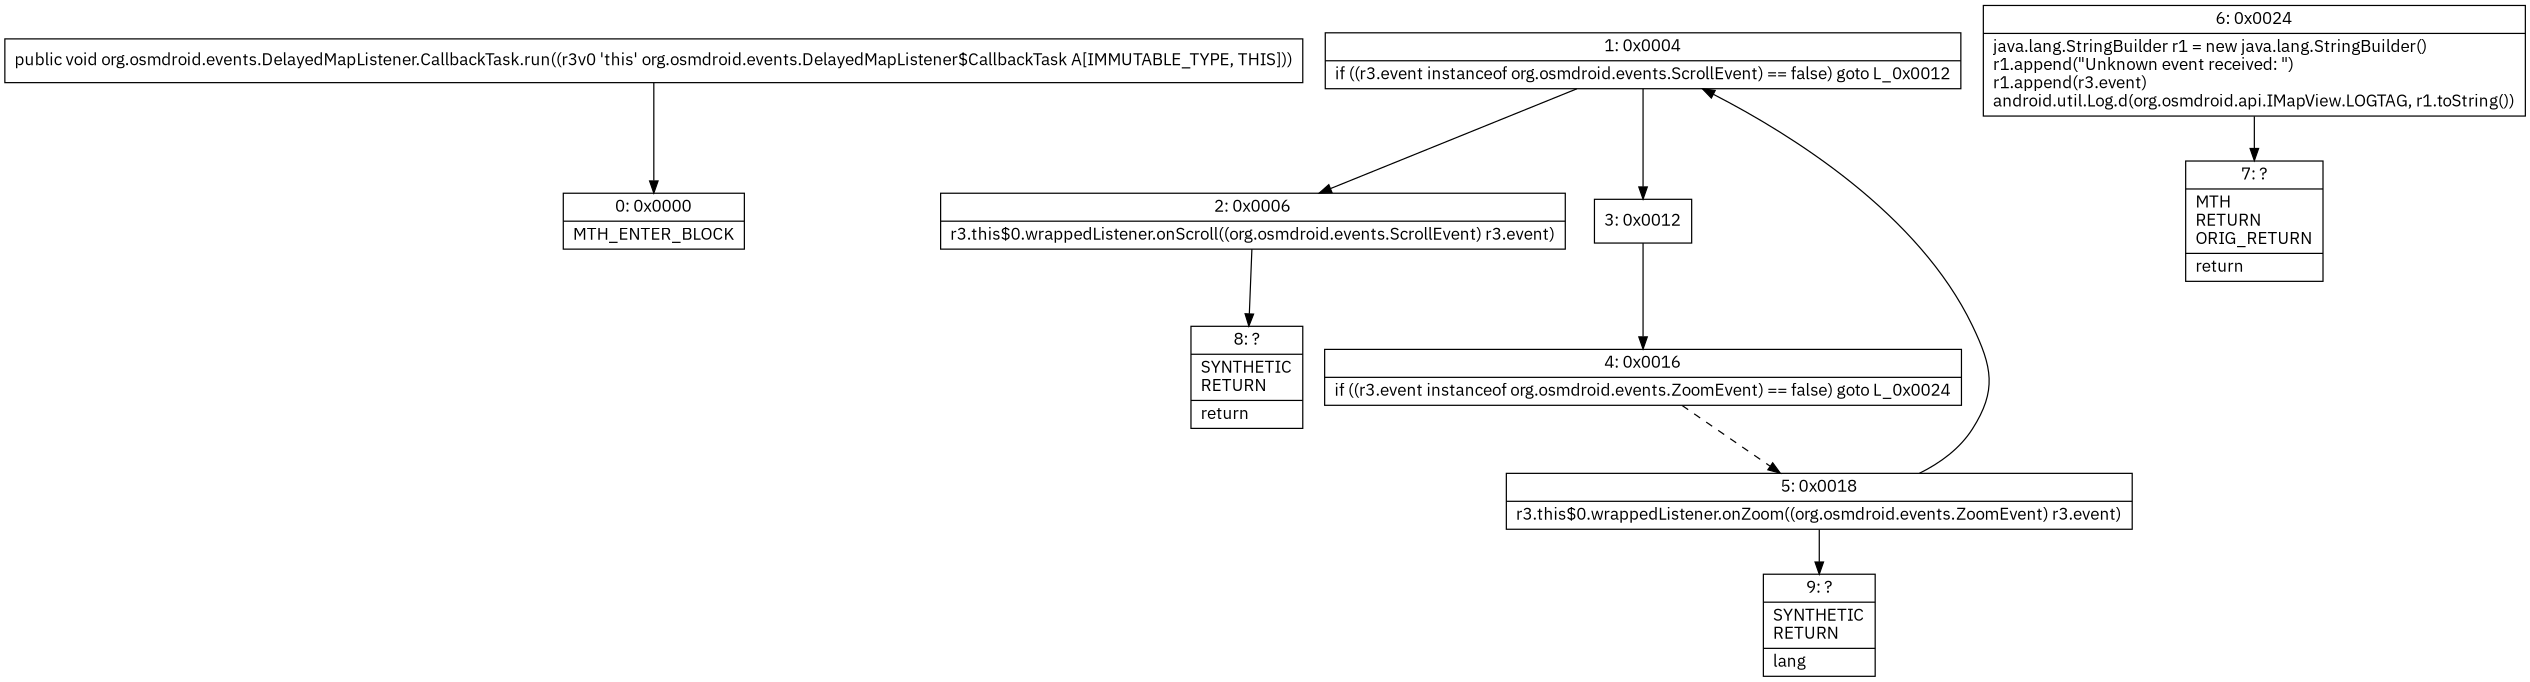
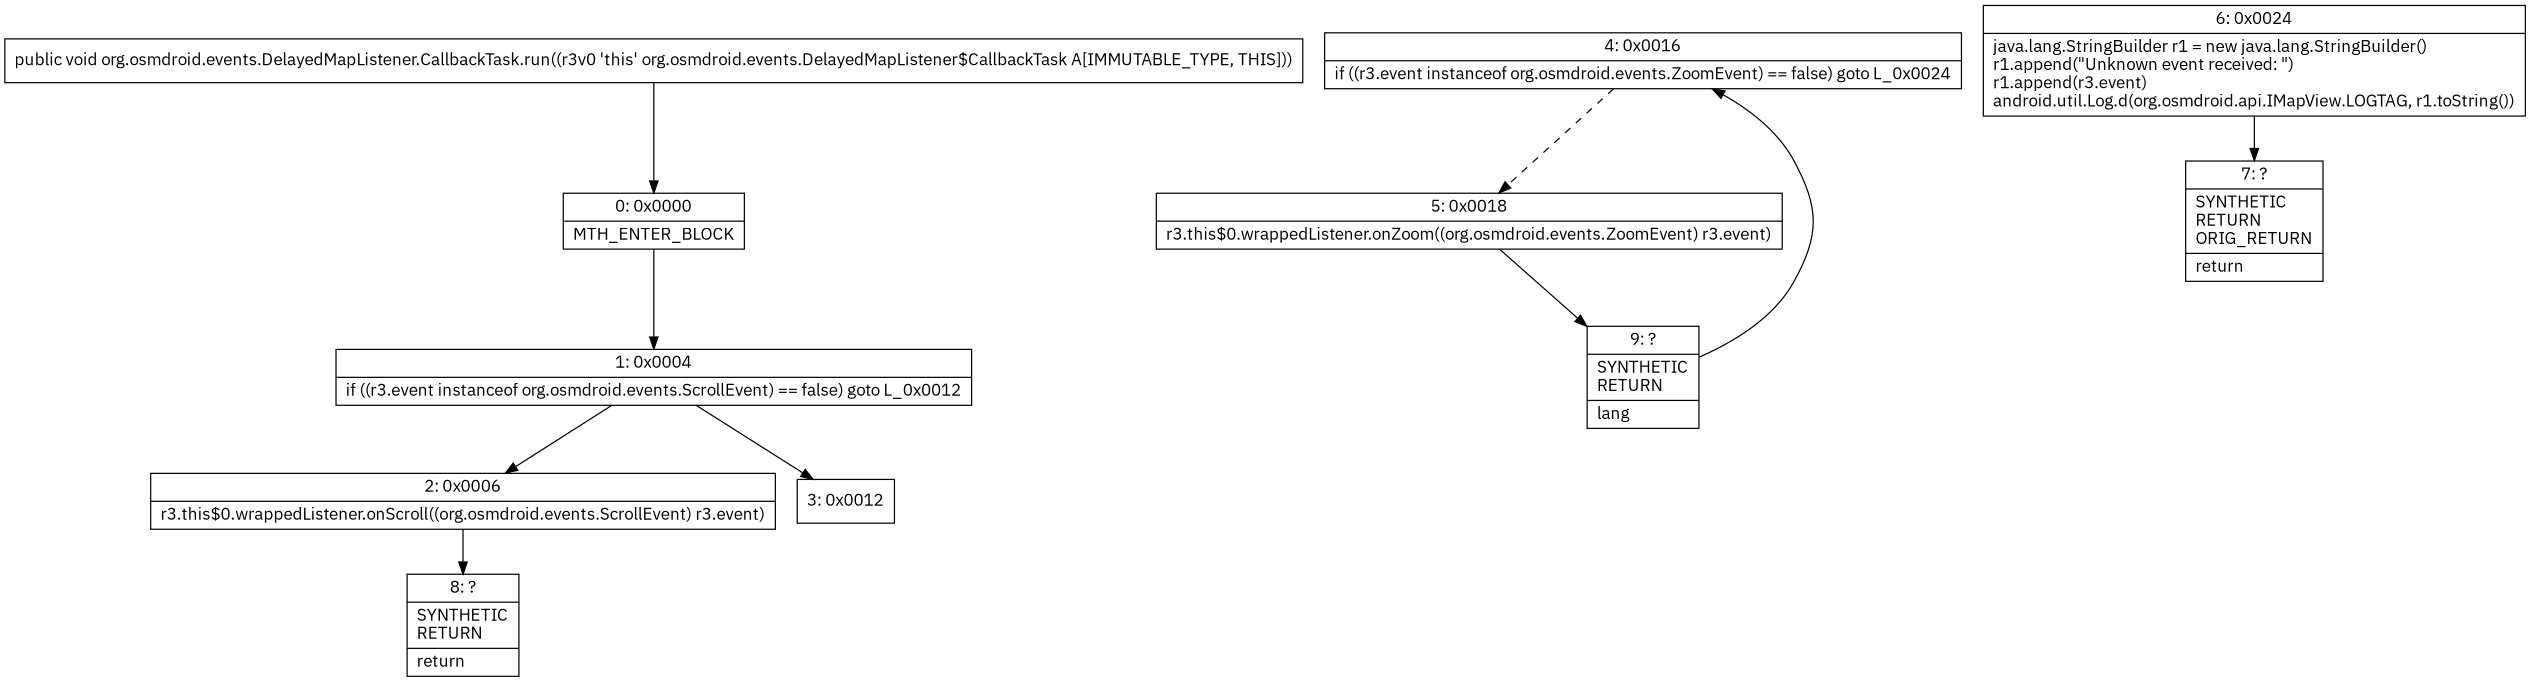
node "7: ?": text "MTH" -> "SYNTHETIC"
edge "5: 0x0018" -> "1: 0x0004": now "0: 0x0000" -> "1: 0x0004"
edge "3: 0x0012" -> "4: 0x0016": now "9: ?" -> "4: 0x0016"
